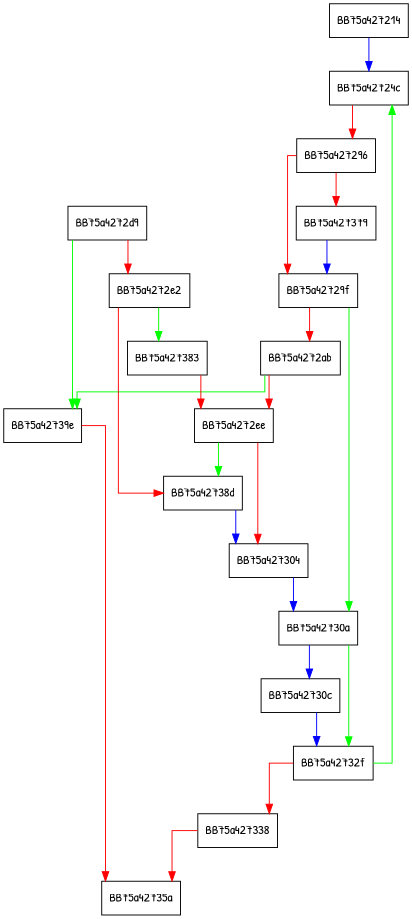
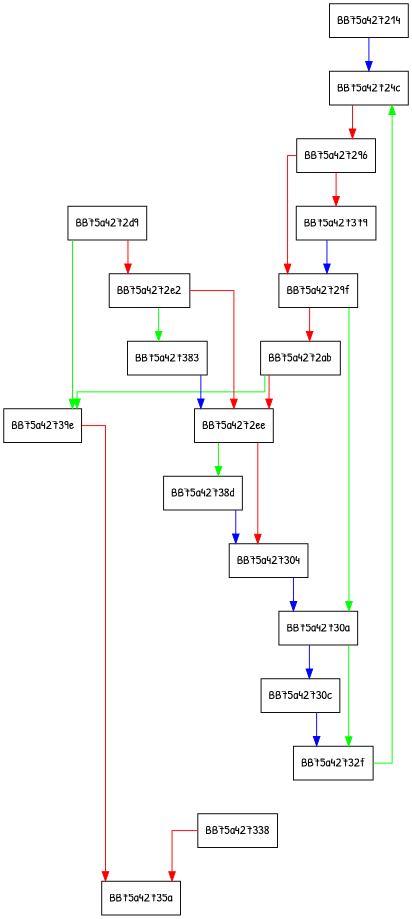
edge "BB75a427383" -> "BB75a4272ee": color red -> blue
edge "BB75a4272e2" -> "BB75a42738d": now "BB75a4272e2" -> "BB75a4272ee"
edge "BB75a42732f" -> "BB75a427338": removed
